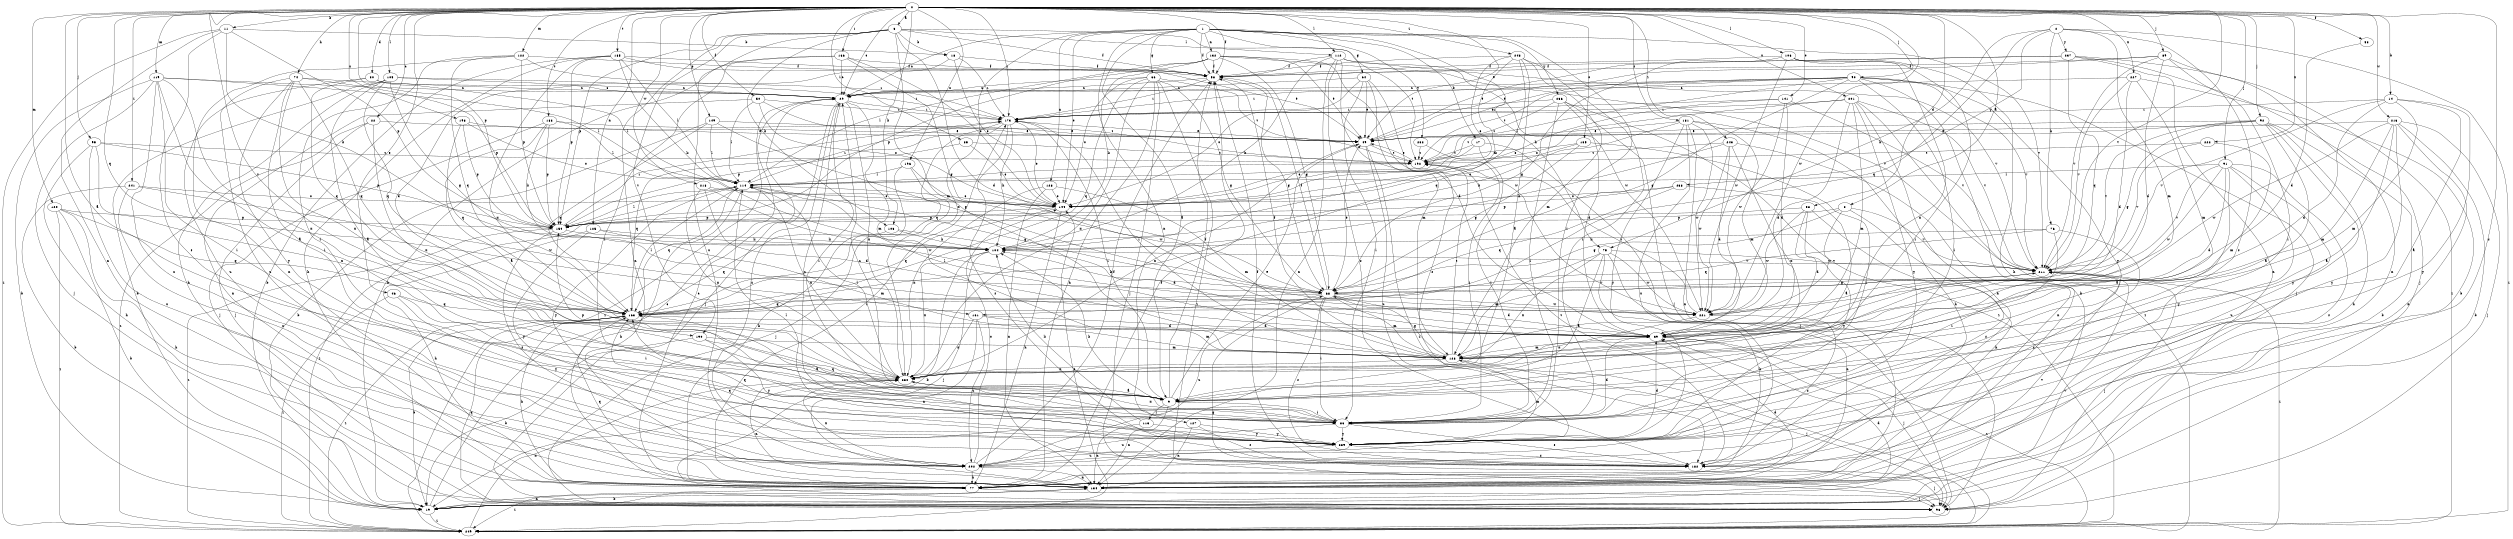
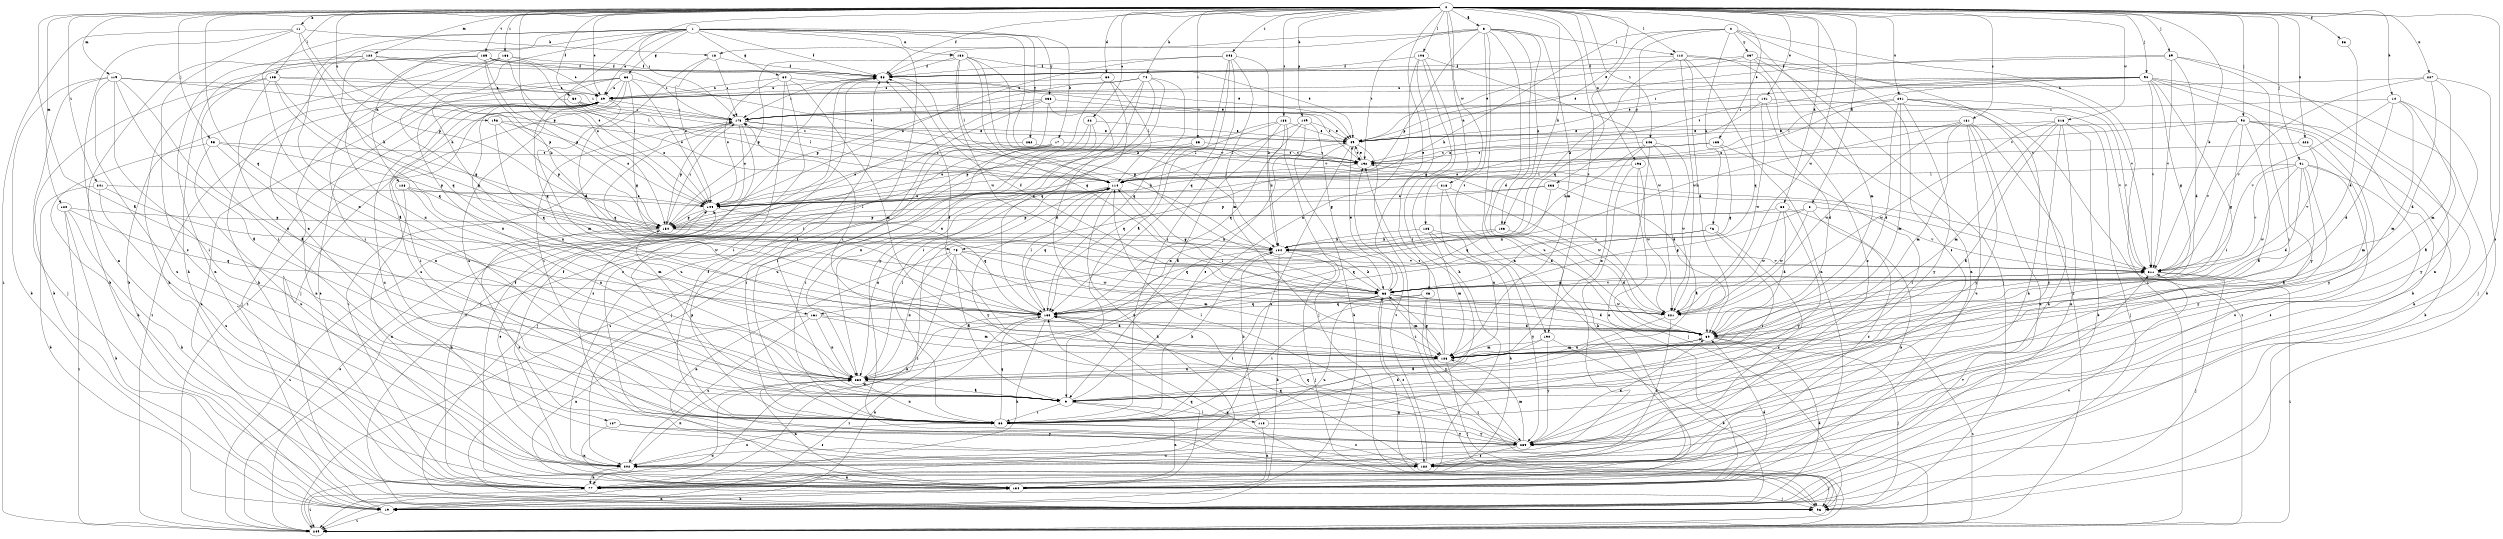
edge "0" -> "211": label "v" -> "b"
edge "19" -> "39": reversed
